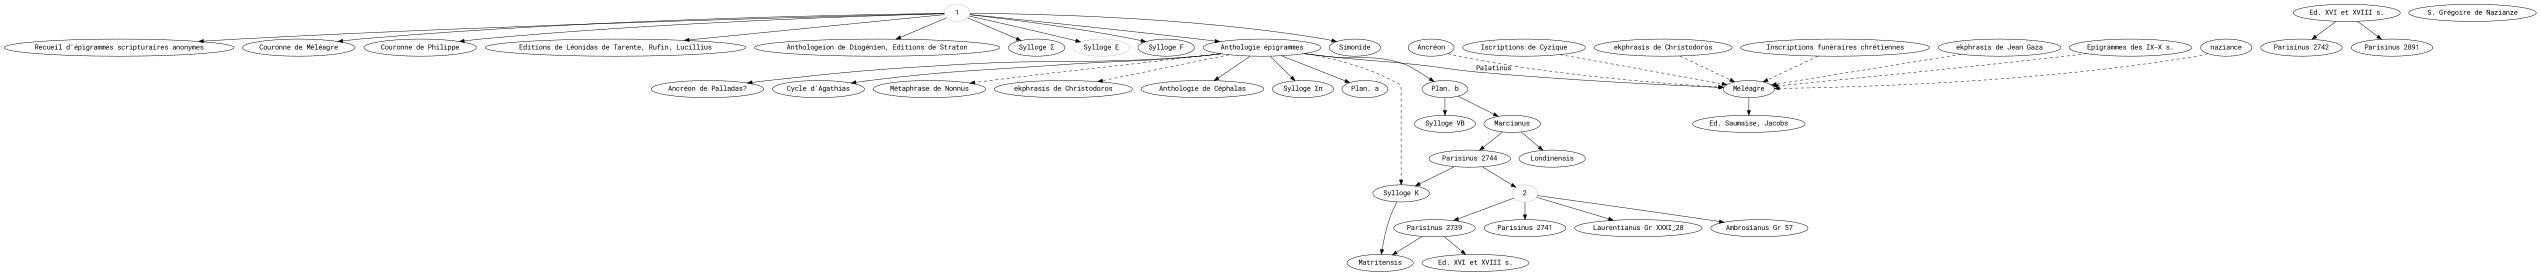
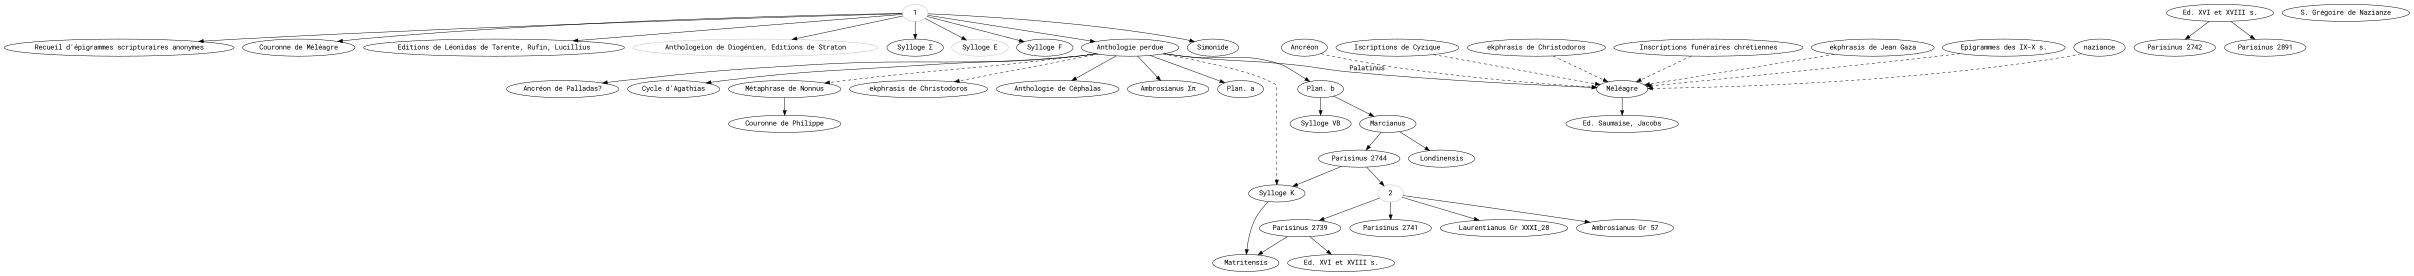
edge "1" -> "Couronne de Philippe": now "Métaphrase de Nonnus" -> "Couronne de Philippe"
node "Anthologeion de Diogénien, Editions de Straton": color black -> grey
node "Anthologie épigrammes": label "Anthologie épigrammes" -> "Anthologie perdue"
node "Sylloge Σπ": label "Sylloge Σπ" -> "Ambrosianus Σπ"
